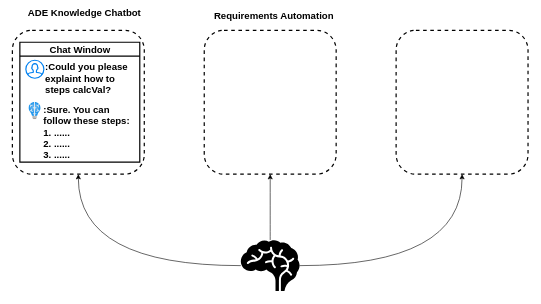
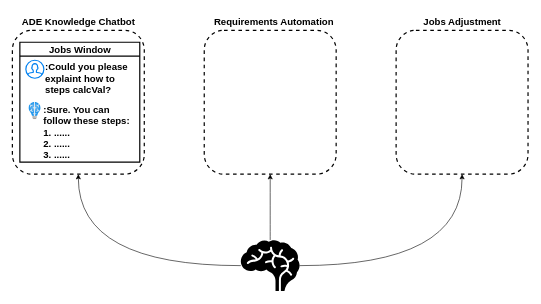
node "ADE Knowledge Chatbot": moved (84, 12) -> (78, 21)
node "Requirements Automation": moved (275, 15) -> (275, 21)
node "Jobs Adjustment": added
node "Chat Window": label "Chat Window" -> "Jobs Window"
